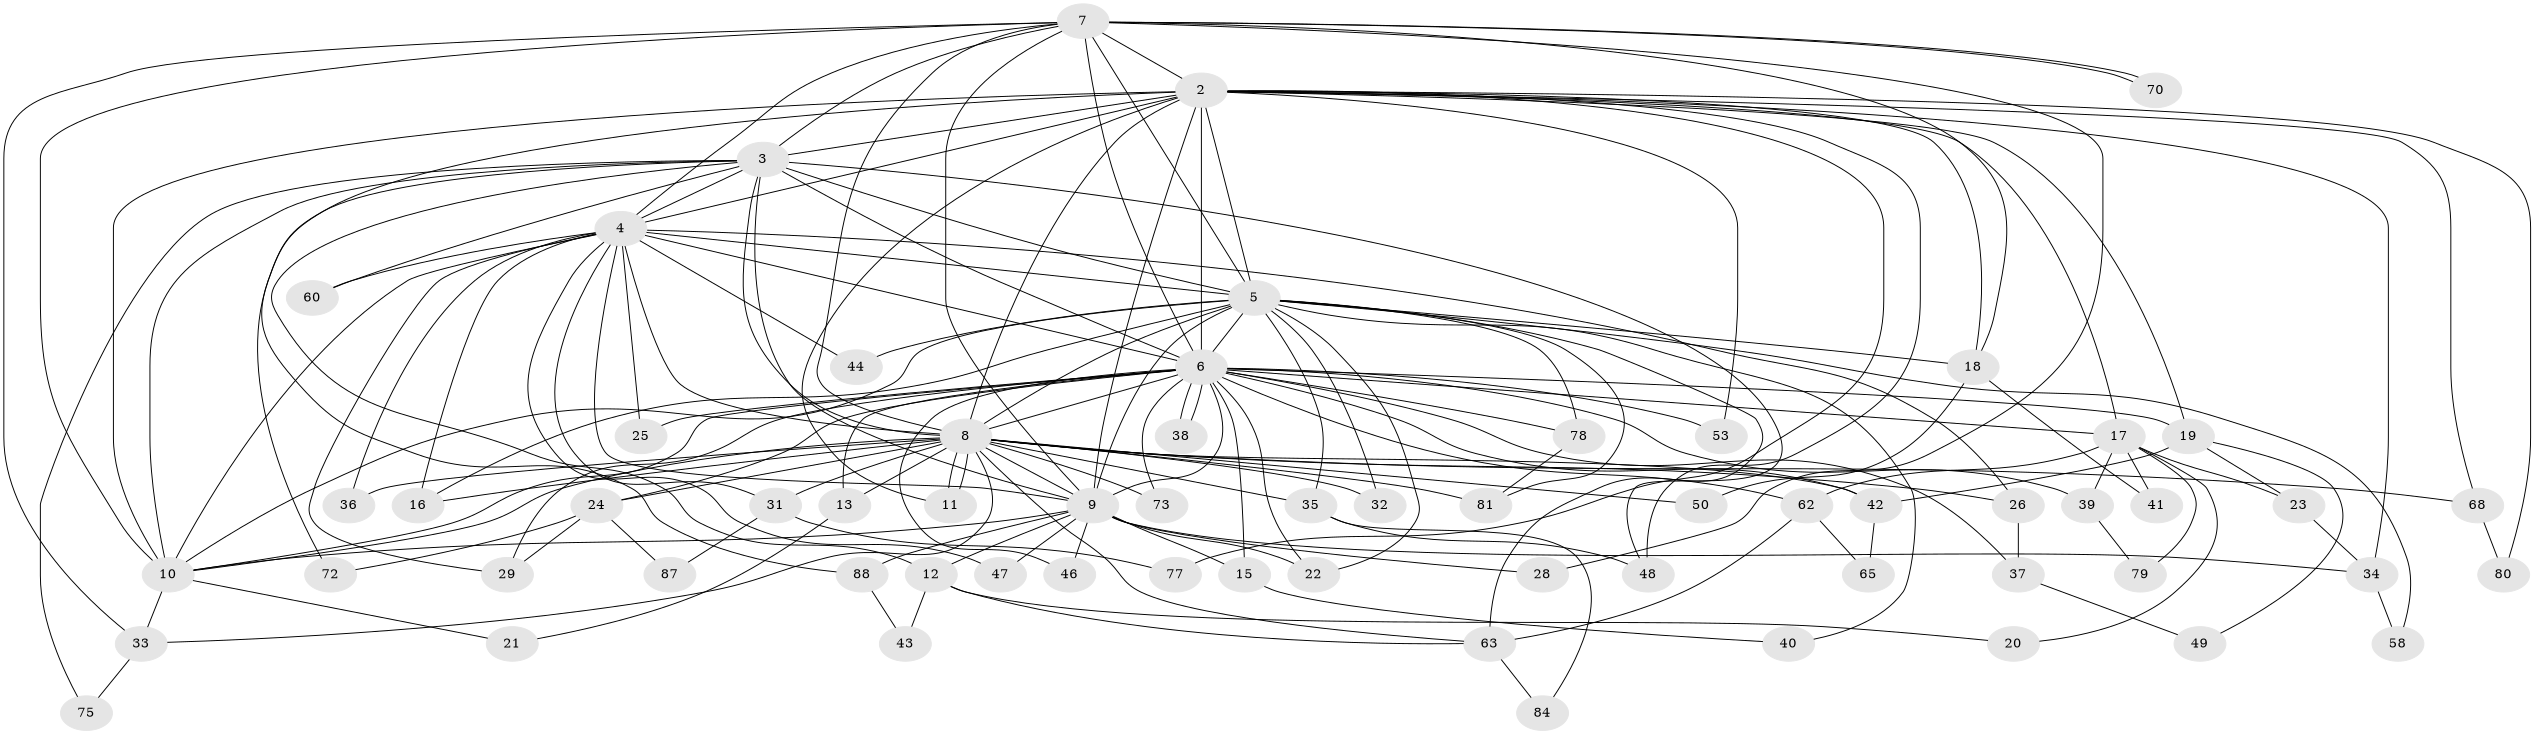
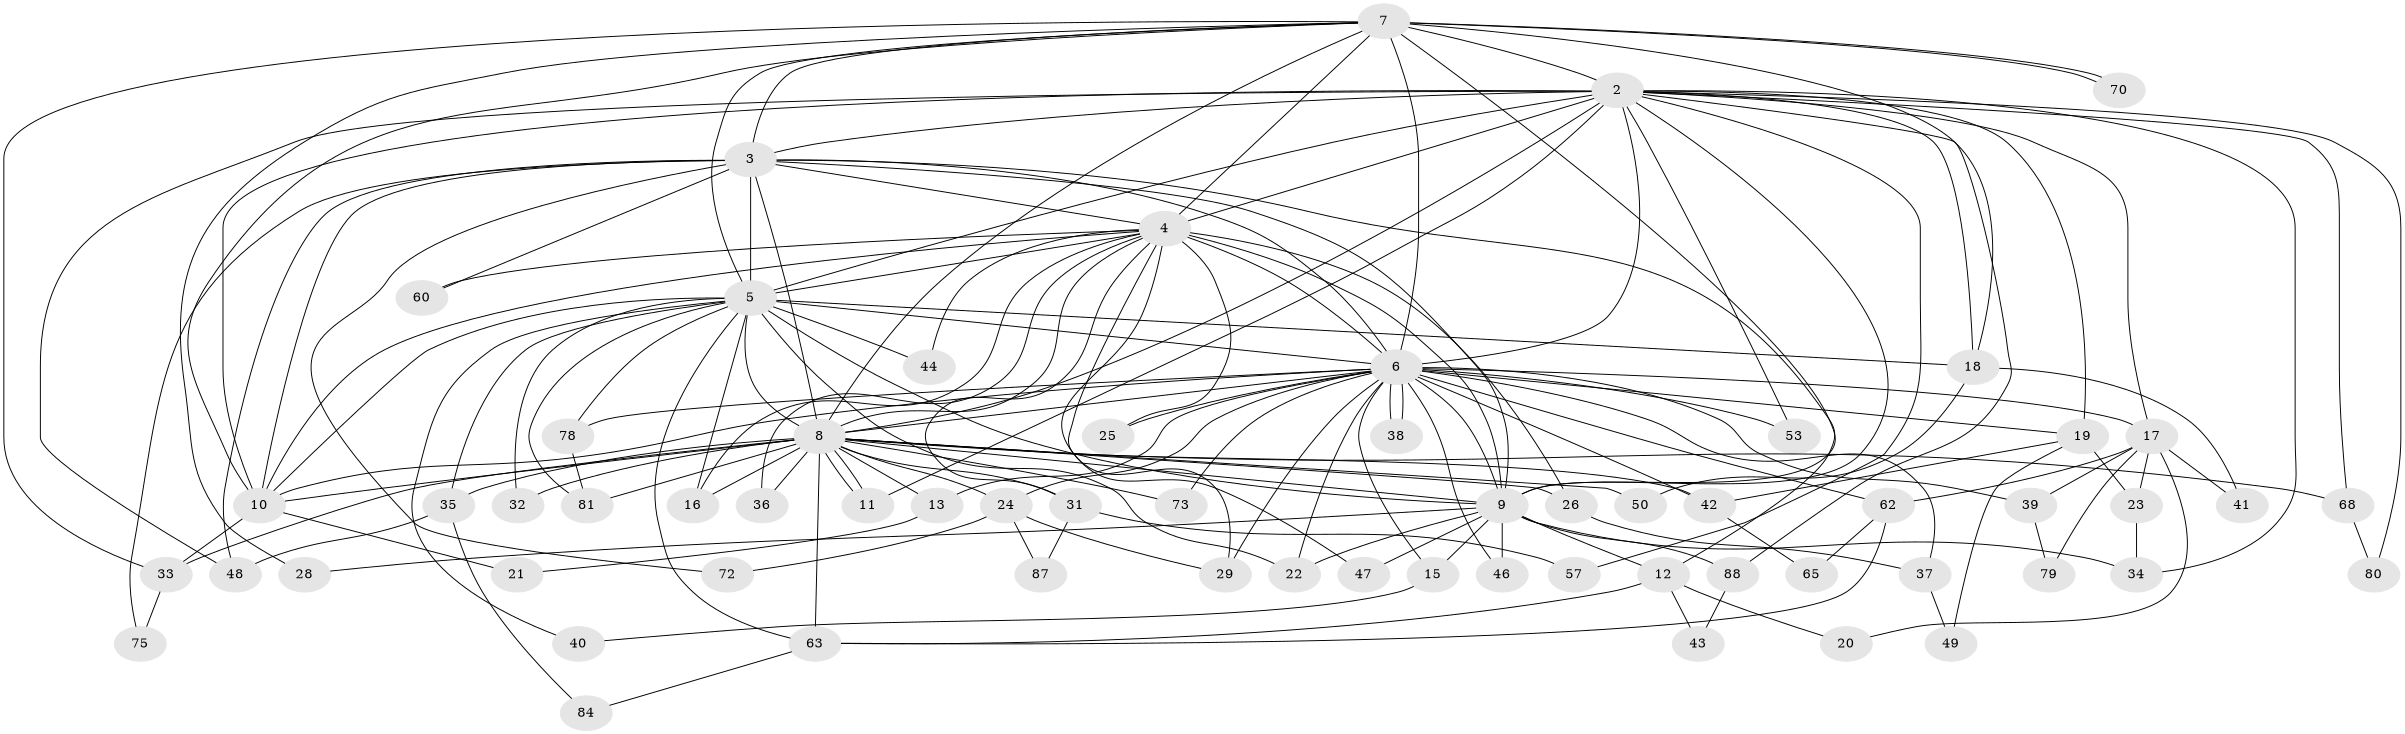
edge "9" -- "10": removed
node "77": label "77" -> "57"
node "58": removed
